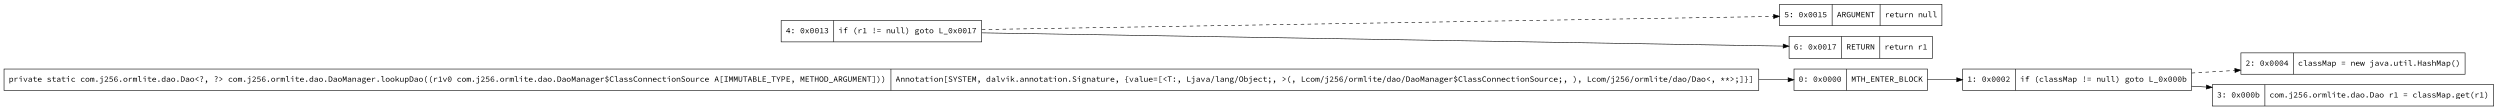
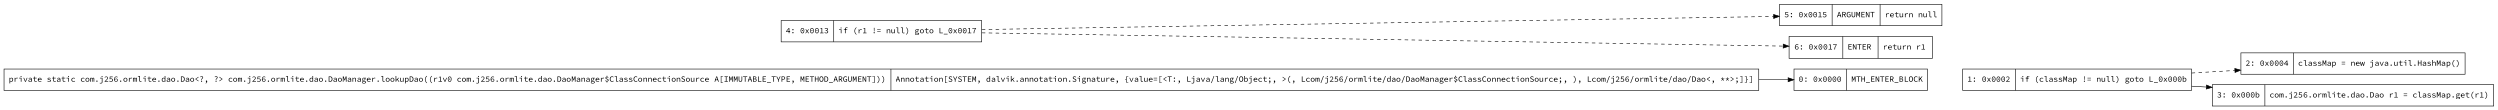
edge "4: 0x0013" -> "6: 0x0017": style solid -> dashed
node "6: 0x0017": text "RETURN" -> "ENTER"
edge "0: 0x0000" -> "1: 0x0002": removed
